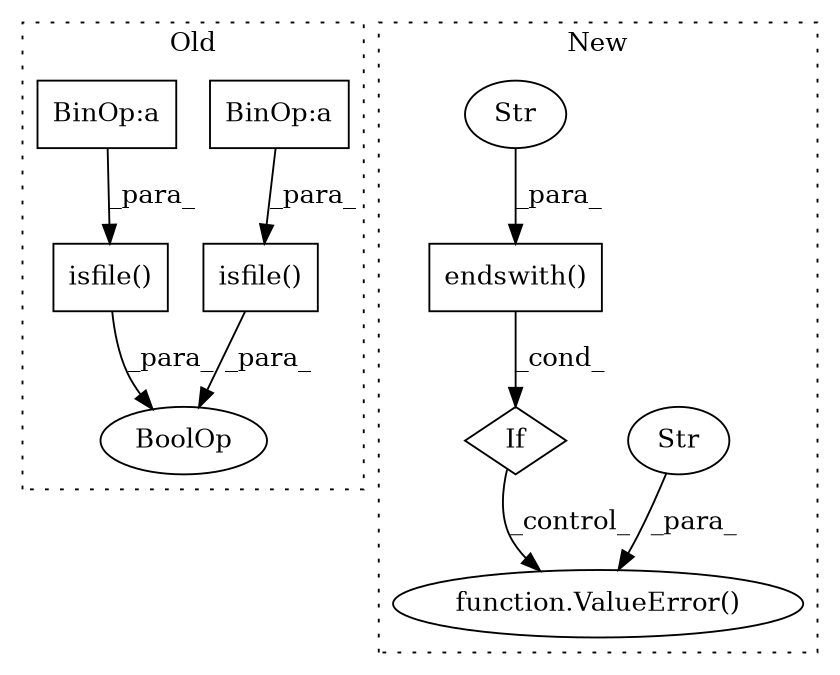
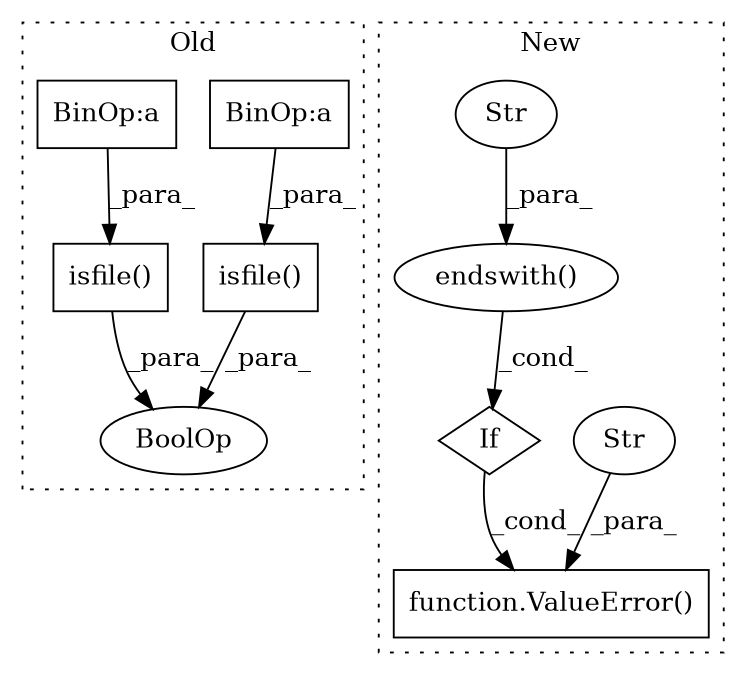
node "endswith()": shape box -> ellipse
edge "If" -> "function.ValueError()": label "_control_" -> "_cond_"
node "function.ValueError()": shape ellipse -> box
